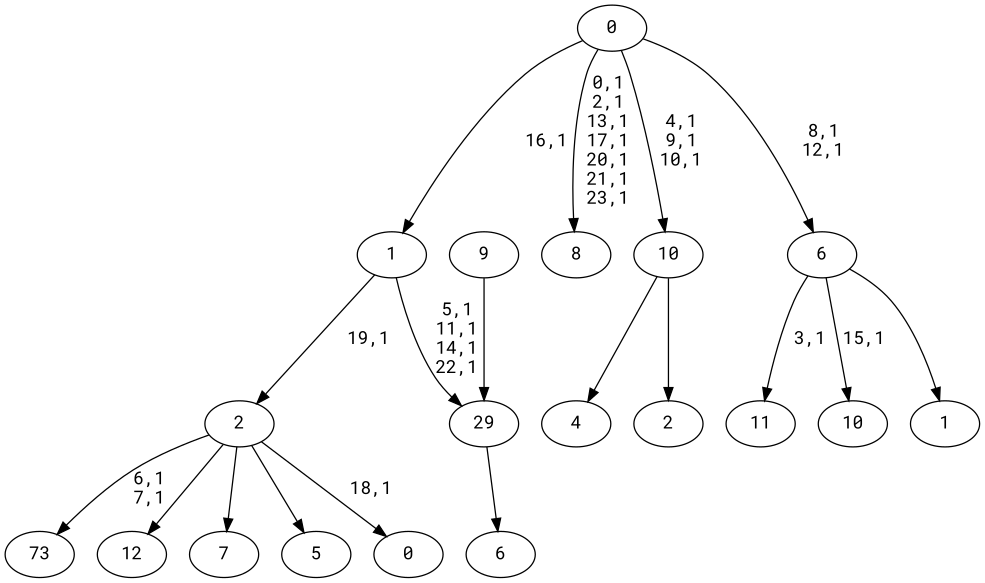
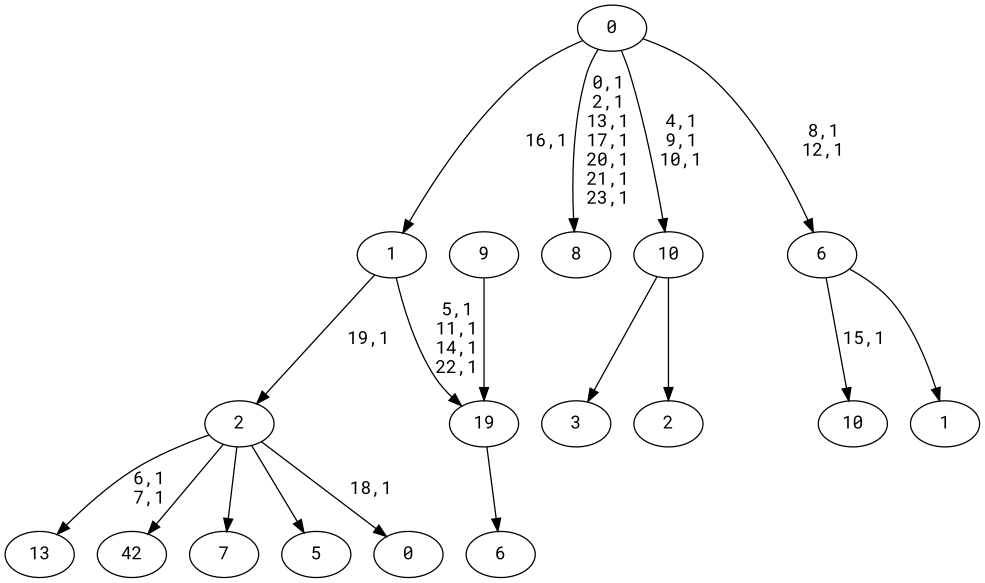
node "29": label "29" -> "19"
node "4": label "4" -> "3"
node "11": removed
node "73": label "73" -> "13"
node "12": label "12" -> "42"
